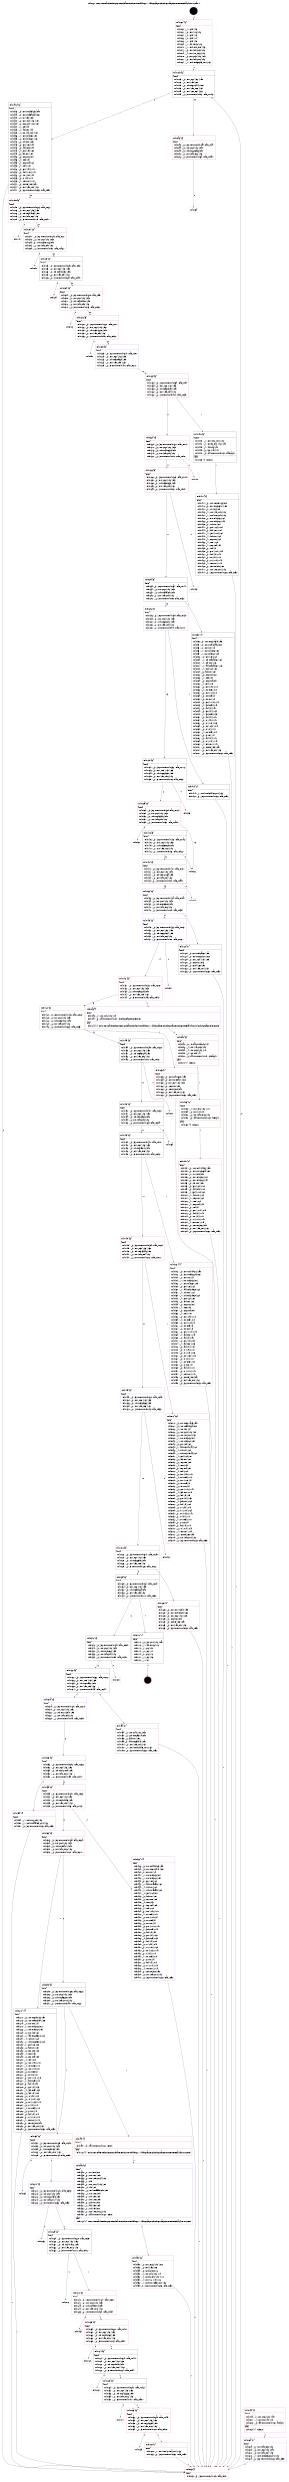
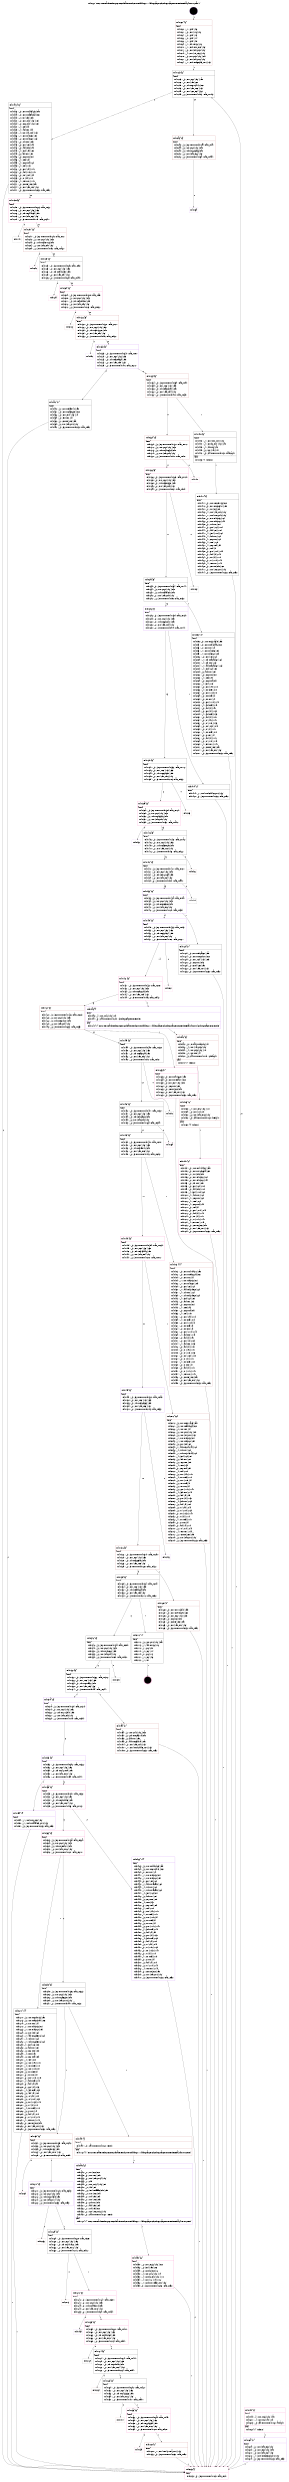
node "0x401a7c [27]": added
edge "0x4013ea [25]" -> "0x401fc8": now "0x4013ea [25]" -> "0x401403 [25]"
